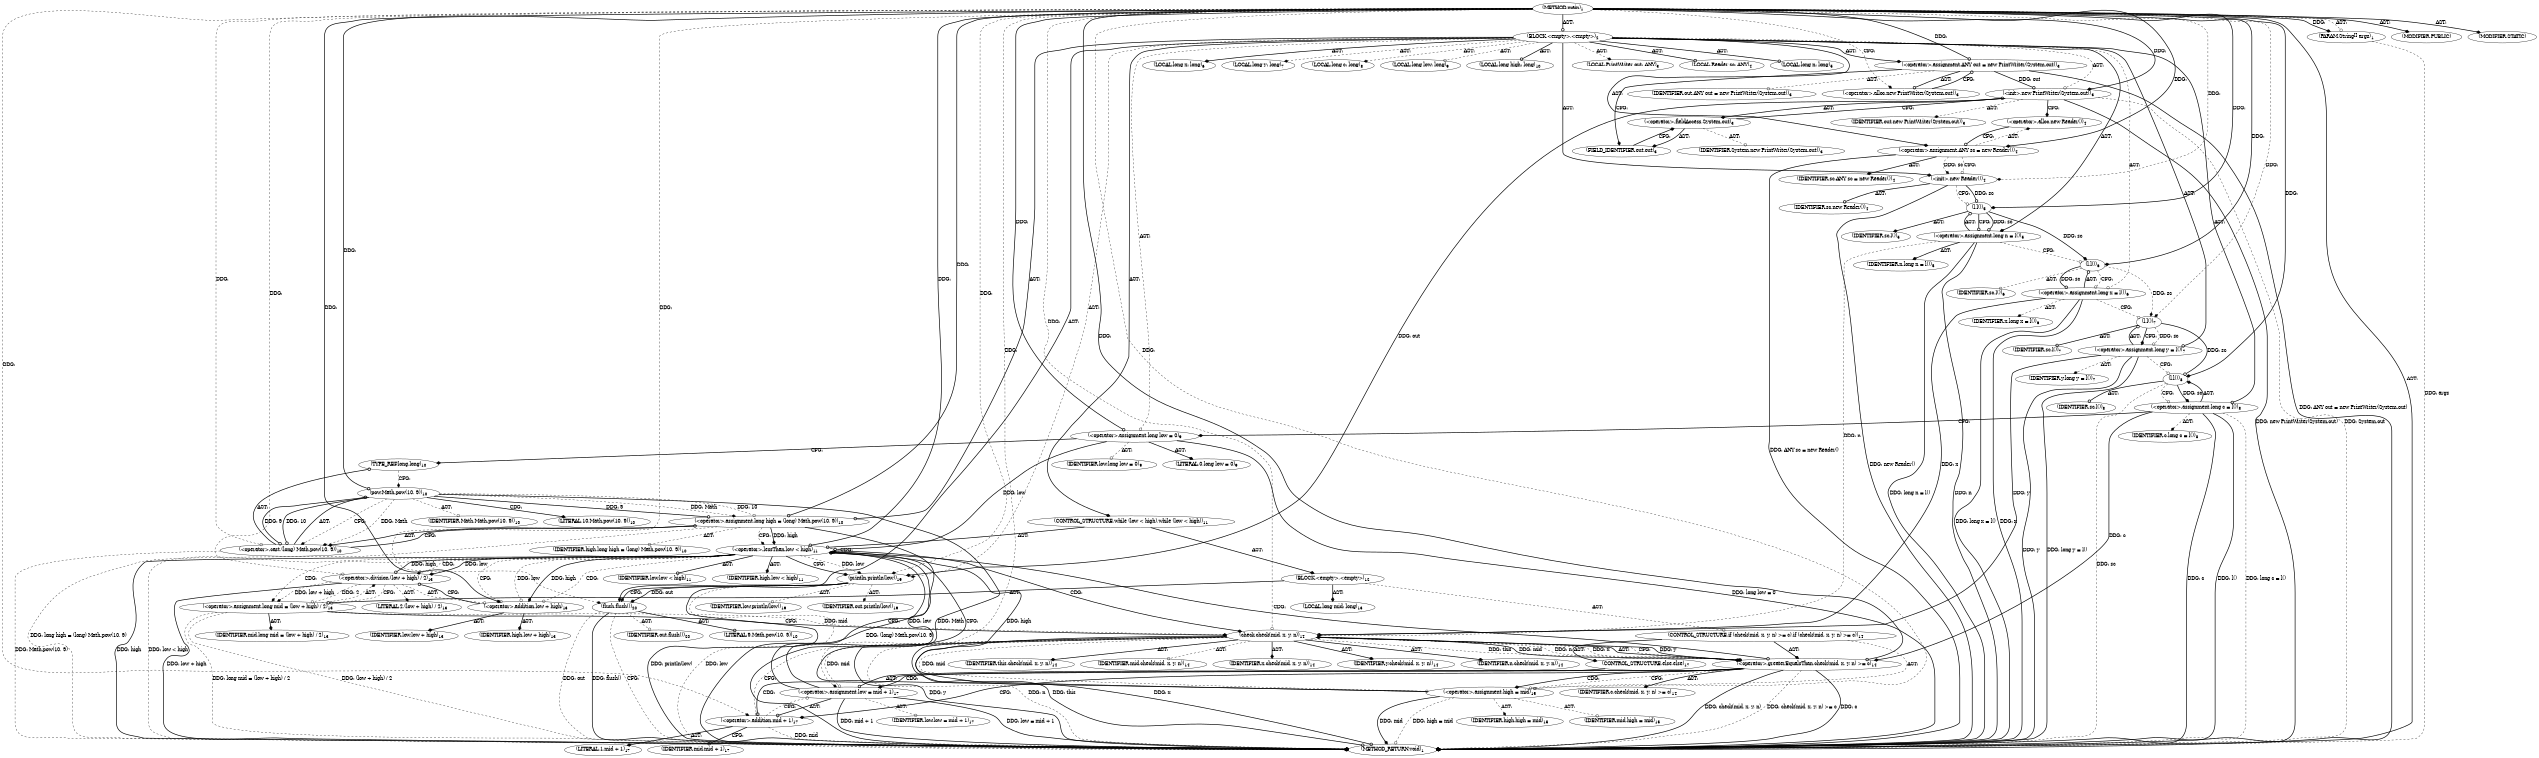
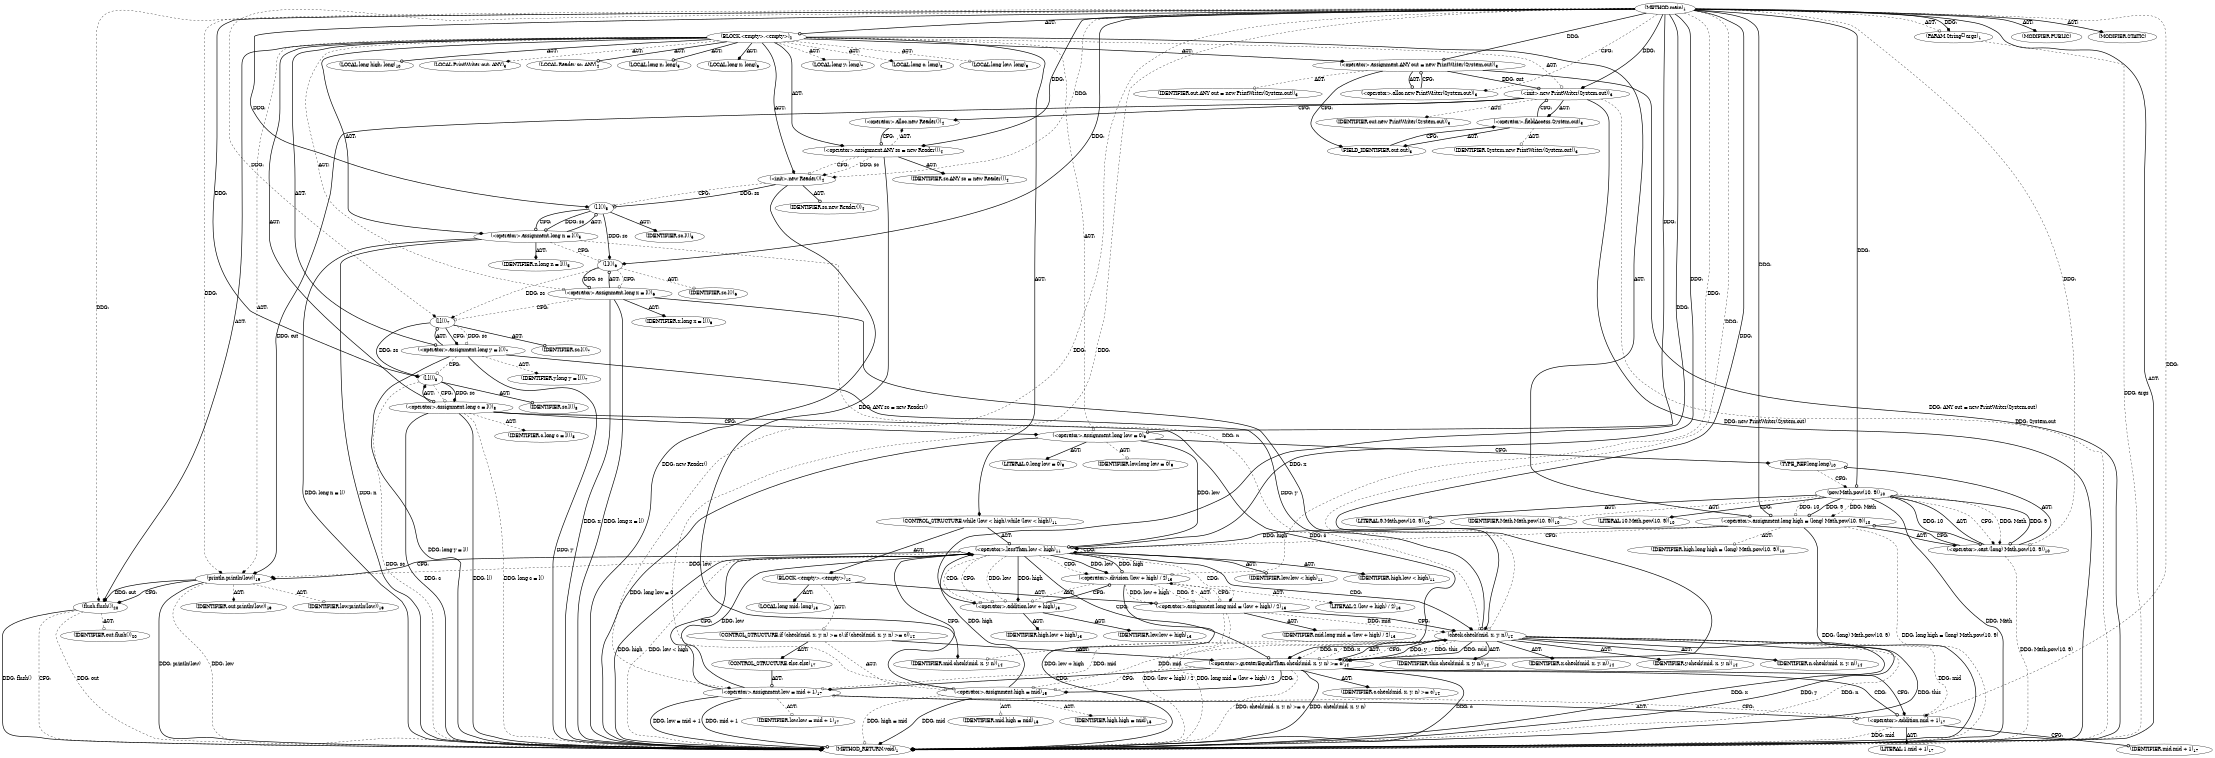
edge "(<operator>.assignment,long x = l())" -> "(IDENTIFIER,x,long x = l())": style dashed -> bold
edge "(<operator>.assignment,ANY sc = new Reader())" -> "(METHOD_RETURN,void)": now "(<operator>.assignment,ANY sc = new Reader())" -> "(IDENTIFIER,mid,check(mid, x, y, n))"
edge "(flush,flush())" -> "(LITERAL,9,Math.pow(10, 9))": now "(pow,Math.pow(10, 9))" -> "(LITERAL,9,Math.pow(10, 9))"
edge "(check,check(mid, x, y, n))" -> "(<operator>.addition,mid + 1)": label "CFG: " -> "DDG: mid"
